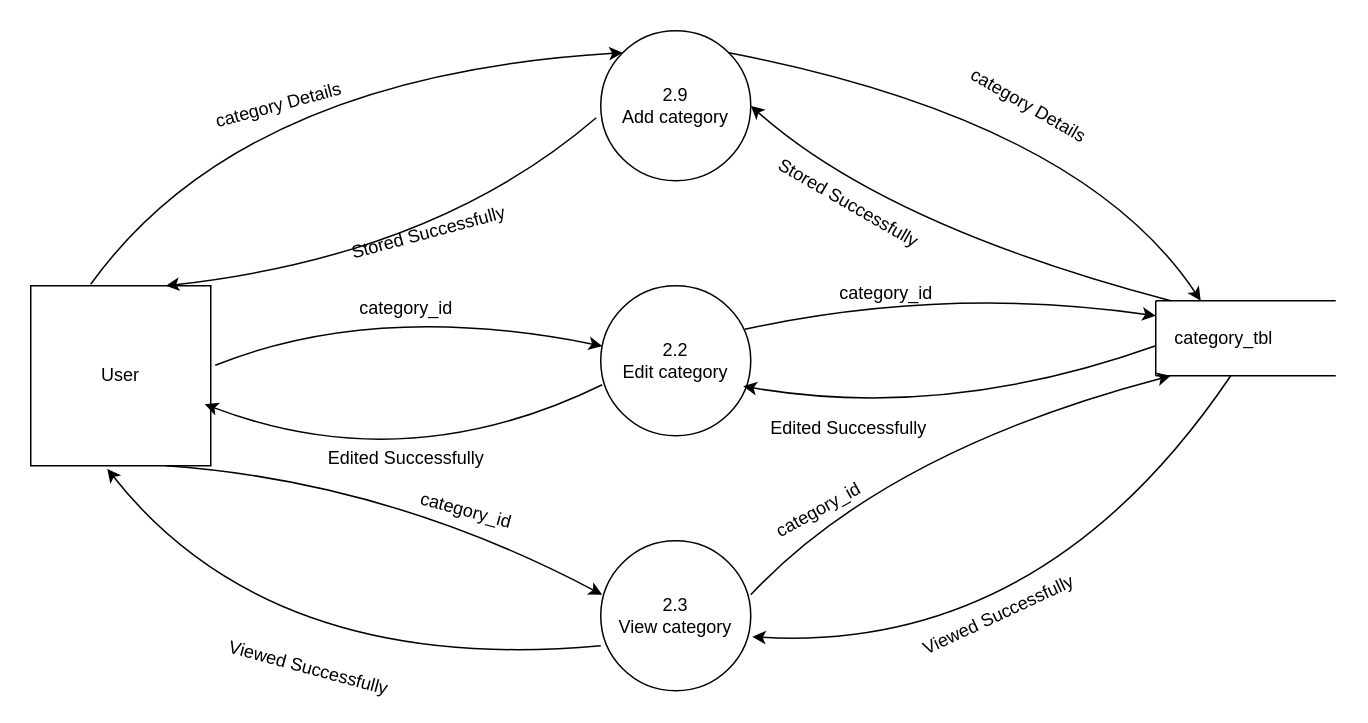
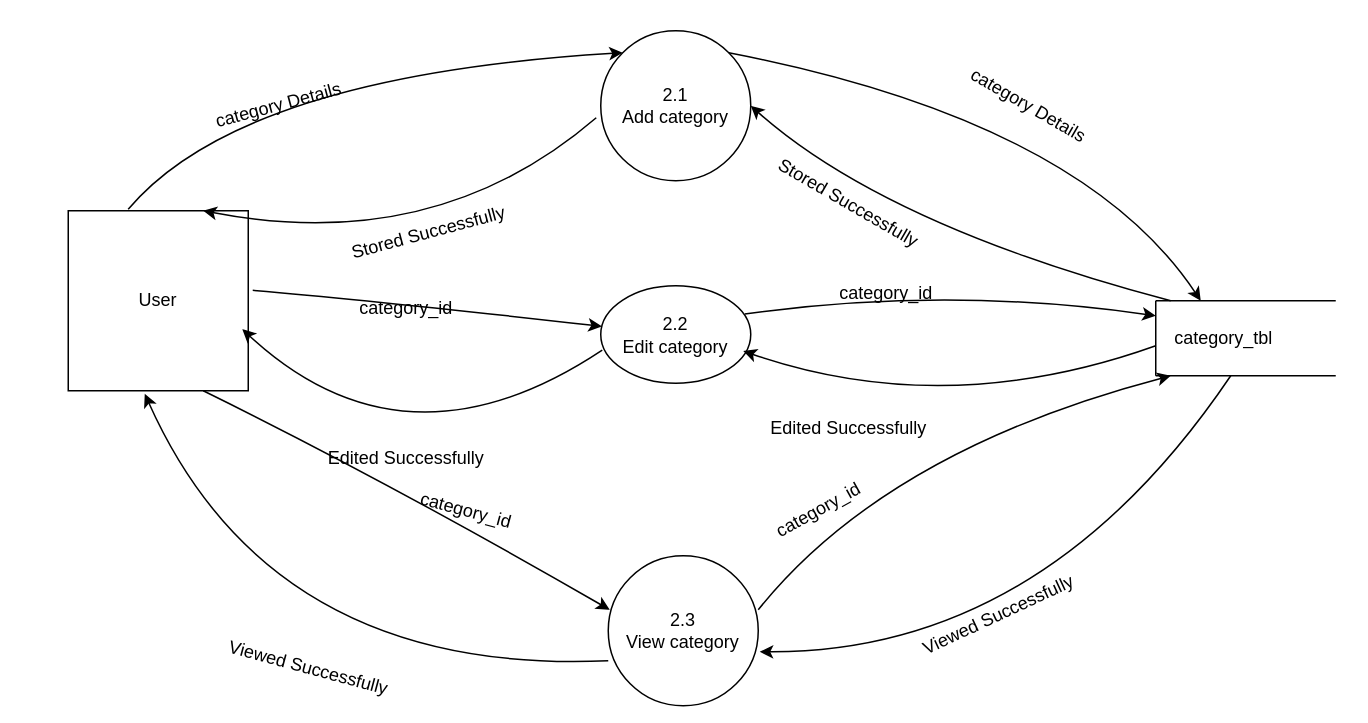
node "2.9 Add category": label "2.9 Add category" -> "2.1 Add category"
node "2.2 Edit category": size 150x150 -> 150x98
node "User": moved (121, 376) -> (158, 301)
node "2.3 View category": moved (676, 616) -> (683, 631)
